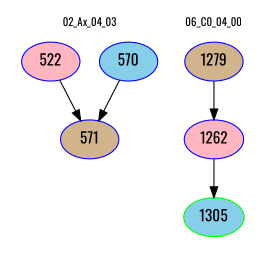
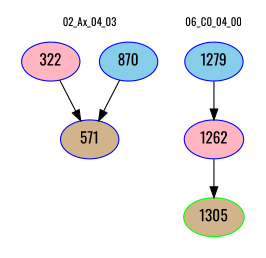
node "522": label "522" -> "322"
node "570": label "570" -> "870"
node "1279": fillcolor tan -> skyblue
node "1305": fillcolor skyblue -> tan
